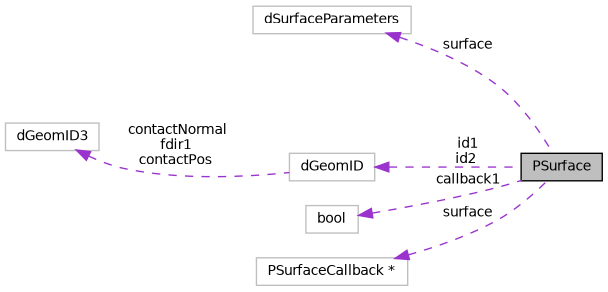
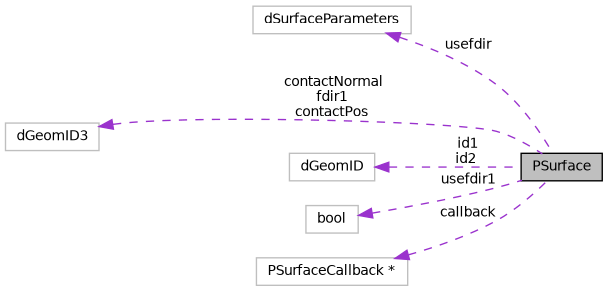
edge "PSurface" -> "dSurfaceParameters": label " surface" -> " usefdir"
edge "dGeomID" -> "dGeomID3": now "PSurface" -> "dGeomID3"
edge "PSurface" -> "bool": label " callback1" -> " usefdir1"
edge "PSurface" -> "PSurfaceCallback *": label " surface" -> " callback"
